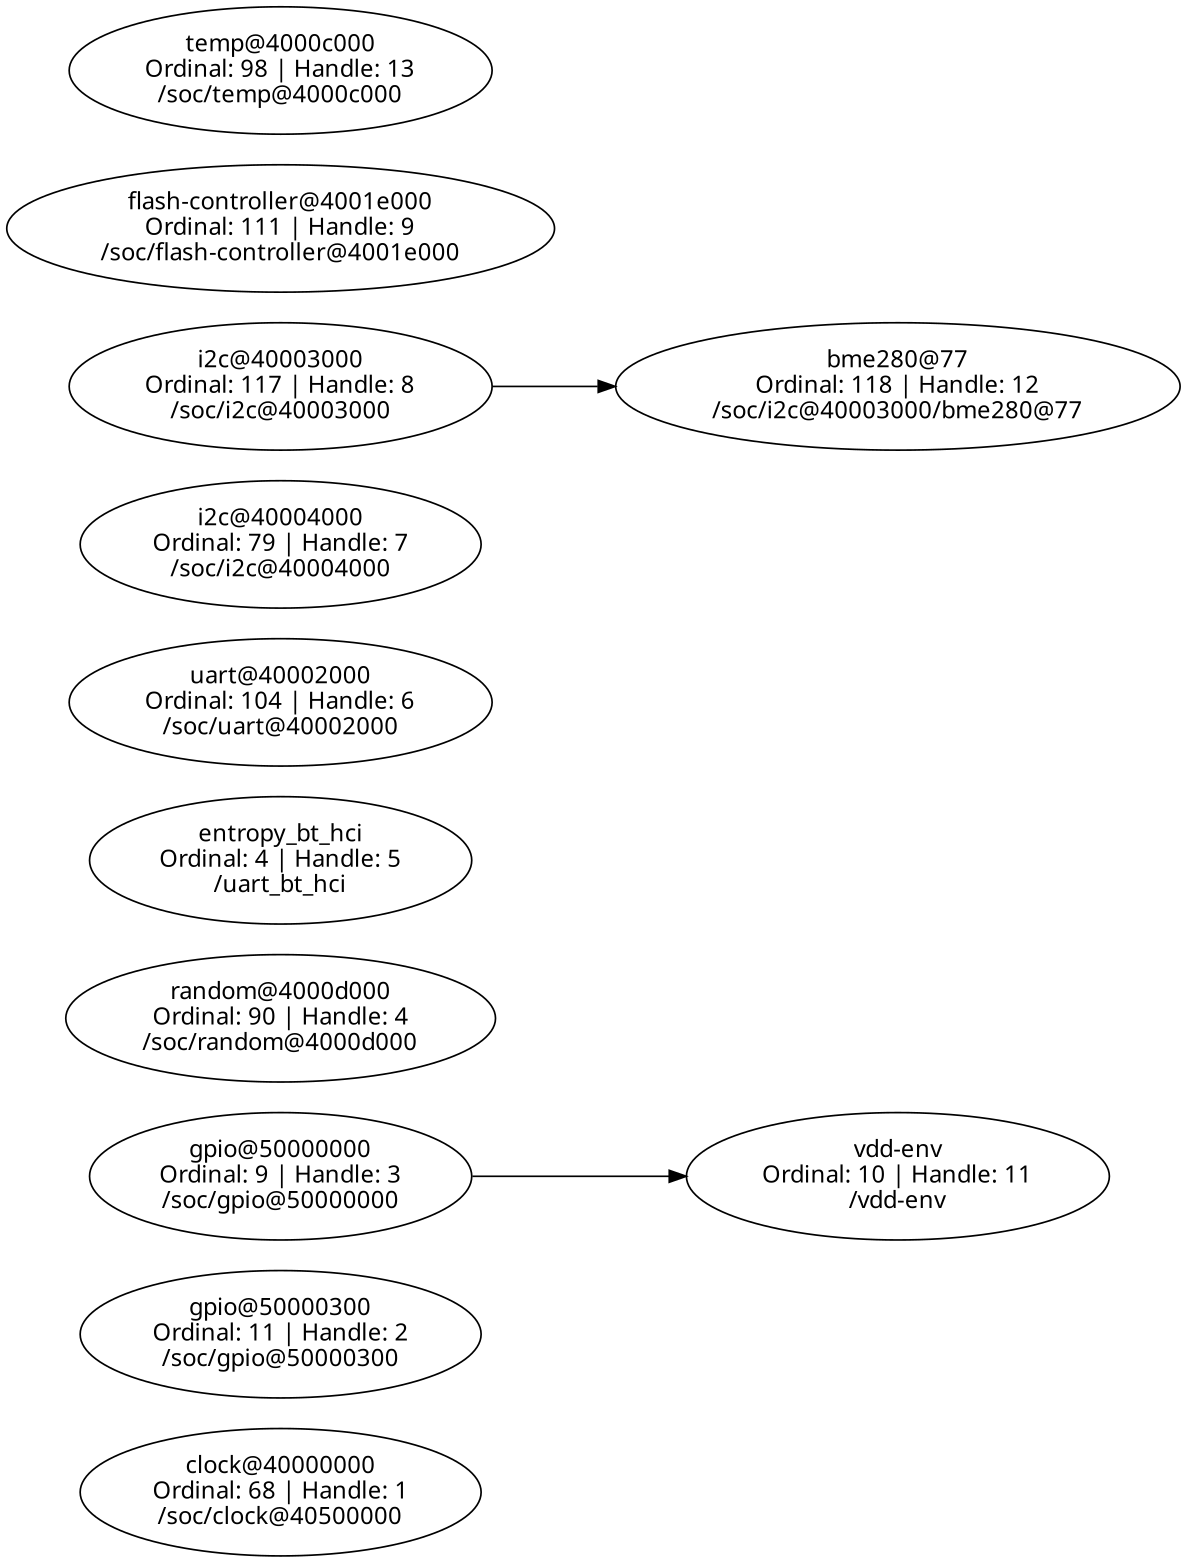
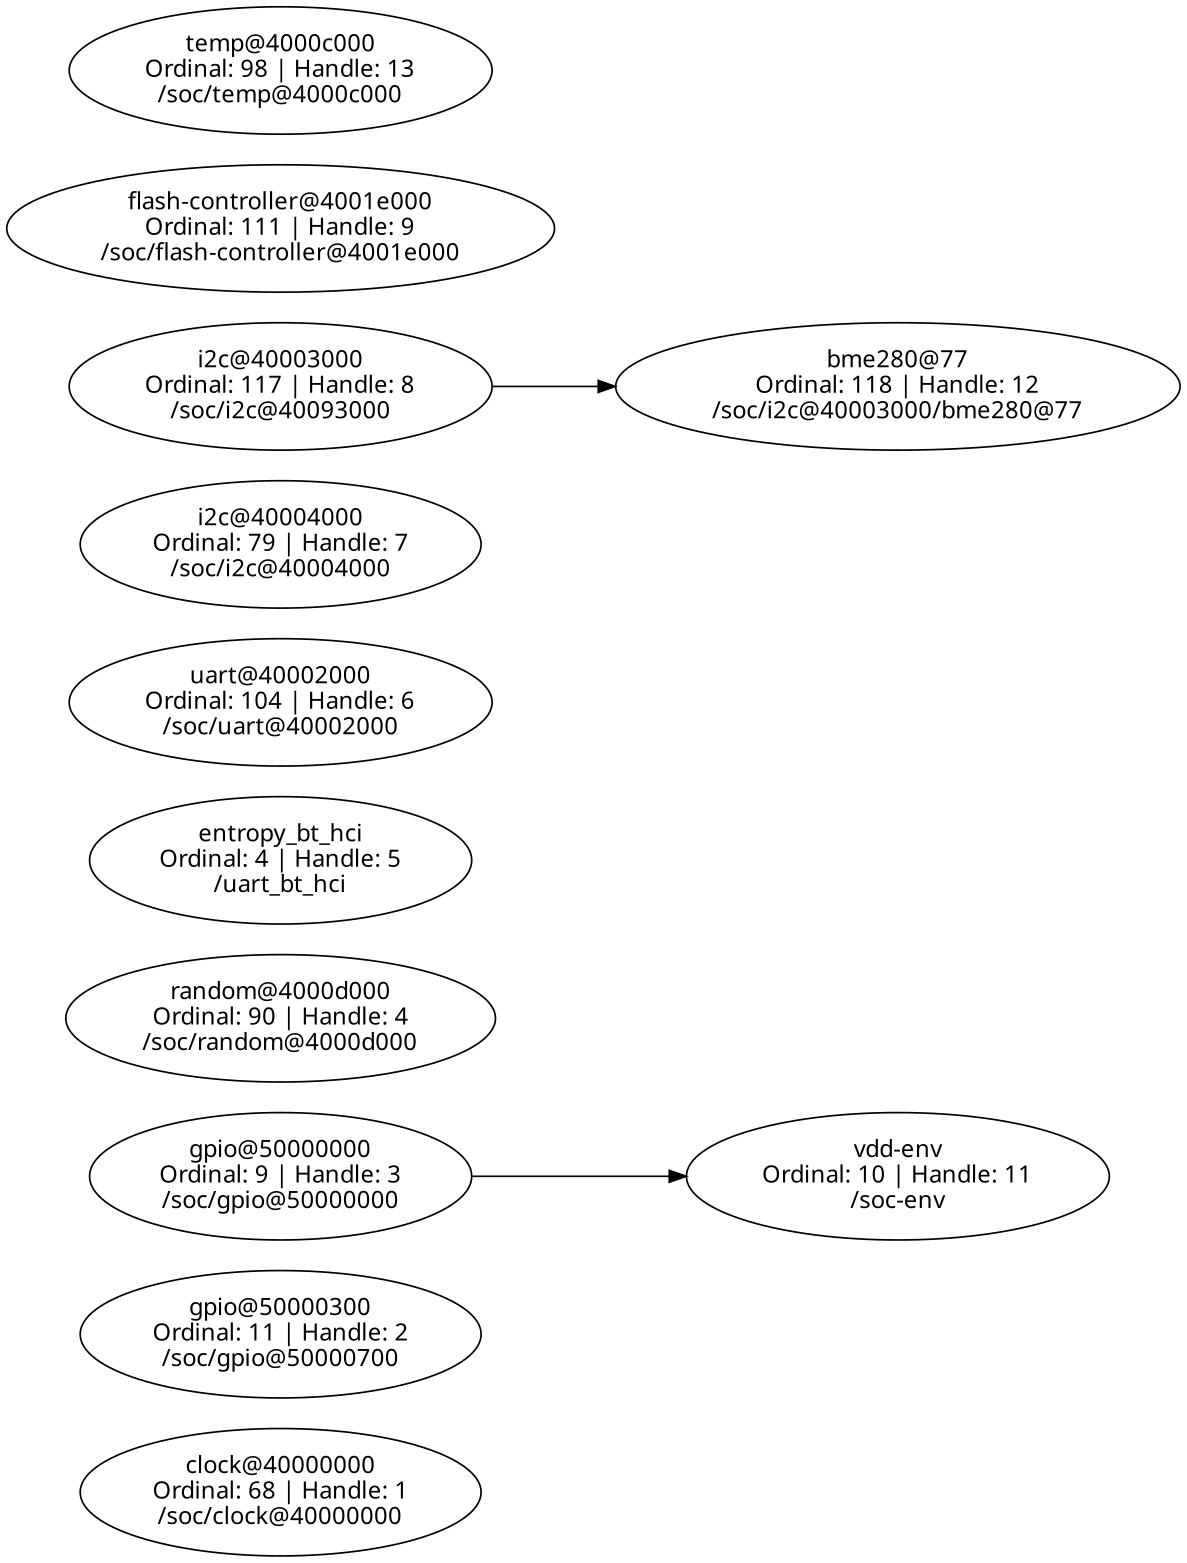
node "i2c@40003000 Ordinal: 117 | Handle: 8 /soc/i2c@40003000": label "i2c@40003000 Ordinal: 117 | Handle: 8 /soc/i2c@40003000" -> "i2c@40003000 Ordinal: 117 | Handle: 8 /soc/i2c@40093000"
node "vdd-env Ordinal: 10 | Handle: 11 /vdd-env": label "vdd-env Ordinal: 10 | Handle: 11 /vdd-env" -> "vdd-env Ordinal: 10 | Handle: 11 /soc-env"
node "gpio@50000300 Ordinal: 11 | Handle: 2 /soc/gpio@50000300": label "gpio@50000300 Ordinal: 11 | Handle: 2 /soc/gpio@50000300" -> "gpio@50000300 Ordinal: 11 | Handle: 2 /soc/gpio@50000700"
node "clock@40000000 Ordinal: 68 | Handle: 1 /soc/clock@40500000": label "clock@40000000 Ordinal: 68 | Handle: 1 /soc/clock@40500000" -> "clock@40000000 Ordinal: 68 | Handle: 1 /soc/clock@40000000"
